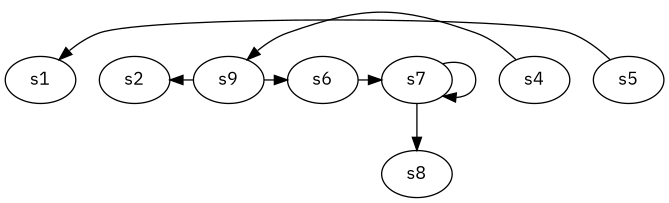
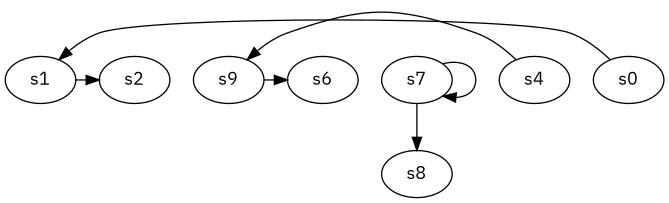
edge "s9" -> "s2": now "s1" -> "s2"
edge "s6" -> "s7": removed
node "s5": label "s5" -> "s0"
